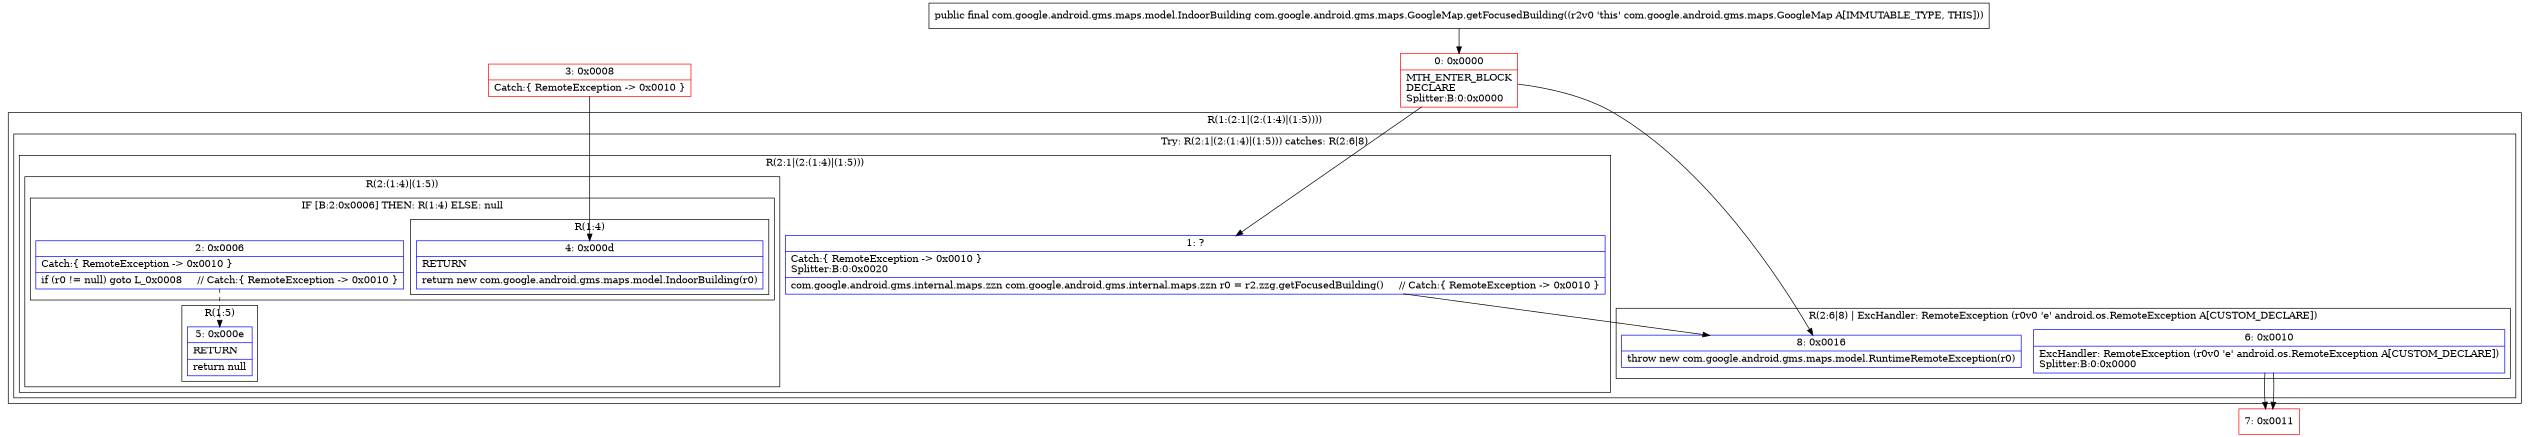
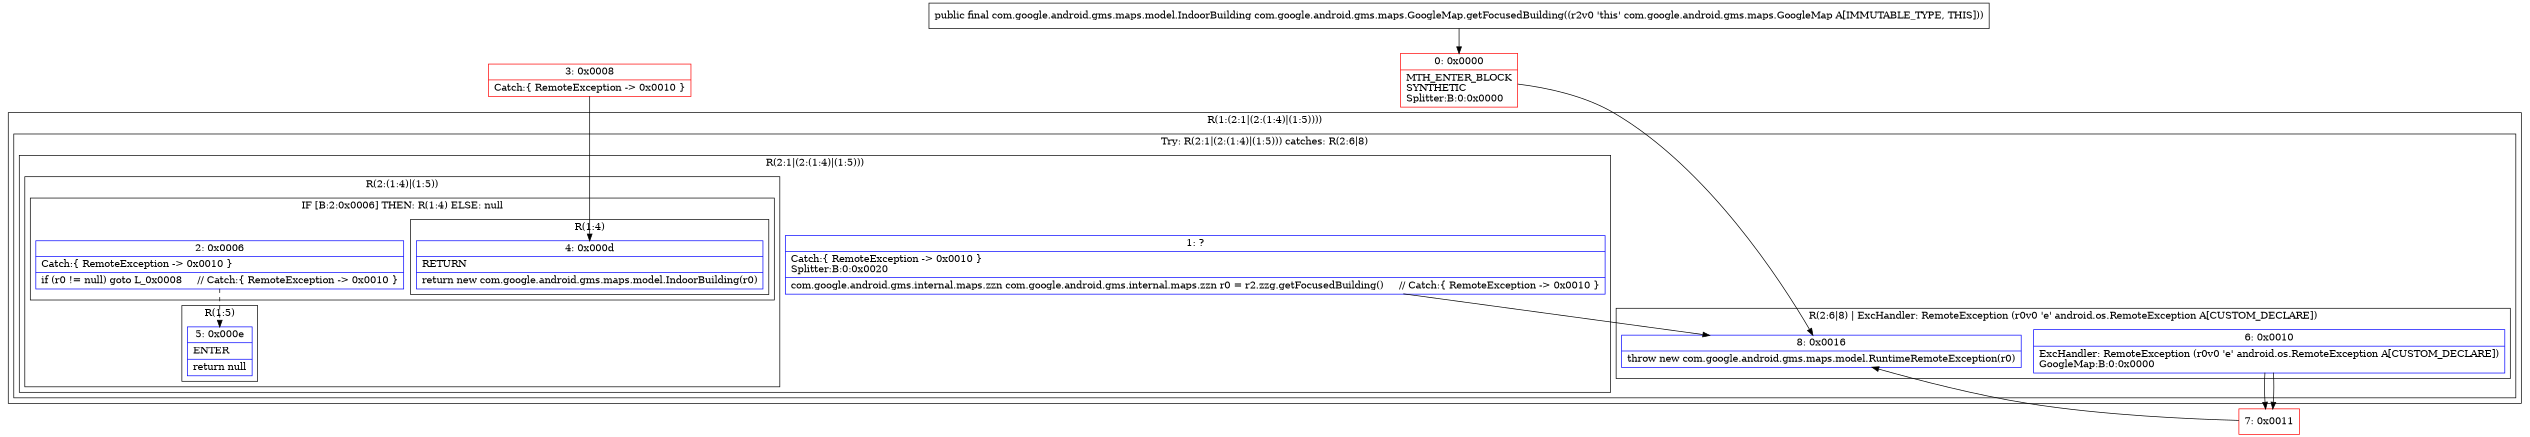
node "0: 0x0000": text "DECLARE" -> "SYNTHETIC"
edge "0: 0x0000" -> "1: ?": removed
node "5: 0x000e": text "RETURN" -> "ENTER"
node "6: 0x0010": text "Splitter:B:0:0x0000" -> "GoogleMap:B:0:0x0000"
edge "7: 0x0011" -> "8: 0x0016": added
